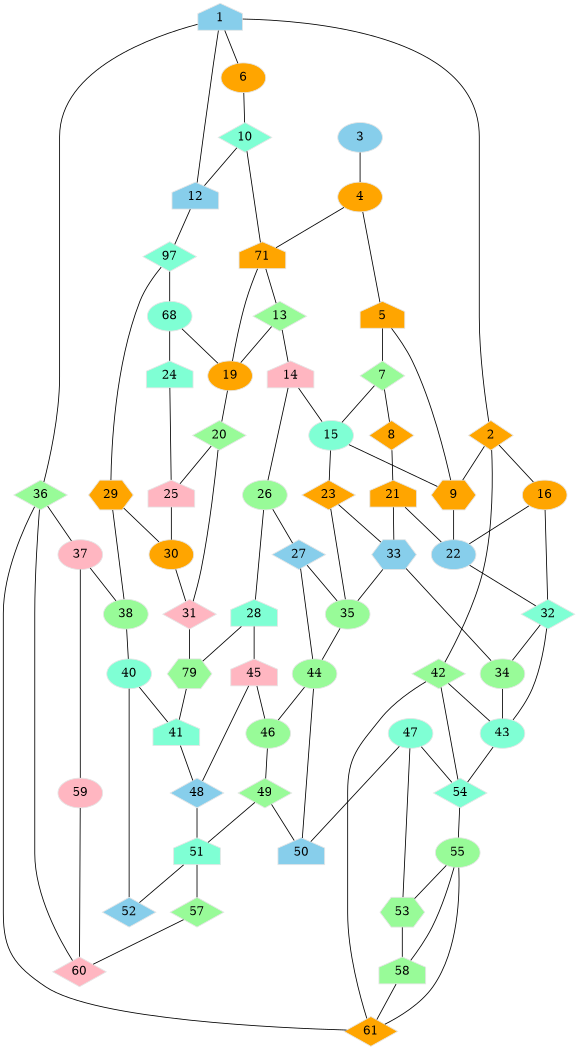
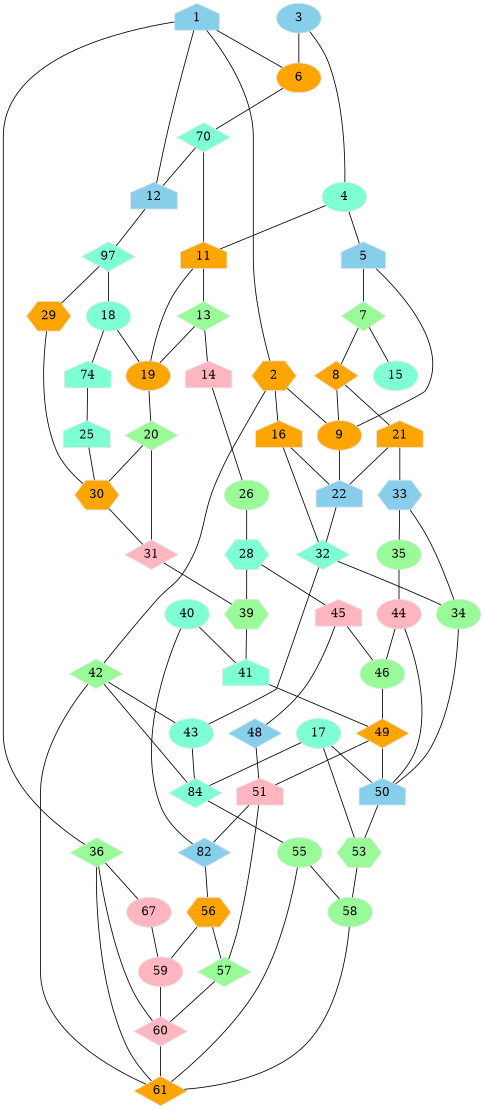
edge "3" -- "6": added
node "10": label "10" -> "70"
node "4": fillcolor orange -> aquamarine
node "71": label "71" -> "11"
node "68": label "68" -> "18"
node "5": fillcolor orange -> skyblue
node "24": label "24" -> "74"
edge "14" -- "15": removed
node "2": shape diamond -> hexagon
edge "20" -- "25": now "20" -- "30"
edge "15" -- "9": now "8" -- "9"
node "25": fillcolor lightpink -> aquamarine
node "23": removed
node "9": shape hexagon -> ellipse
node "16": shape ellipse -> house
node "37": label "37" -> "67"
node "30": shape ellipse -> hexagon
node "27": removed
node "22": shape ellipse -> house
node "38": removed
node "28": shape house -> hexagon
node "79": label "79" -> "39"
node "44": fillcolor palegreen -> lightpink
edge "34" -- "43": now "34" -- "50"
node "47": label "47" -> "17"
edge "41" -- "48": now "41" -- "49"
node "49": fillcolor palegreen -> orange
node "54": label "54" -> "84"
node "51": fillcolor aquamarine -> lightpink
edge "55" -- "53": now "50" -- "53"
node "52": label "52" -> "82"
node "56": added
node "58": shape house -> ellipse
edge "60" -- "61": added
